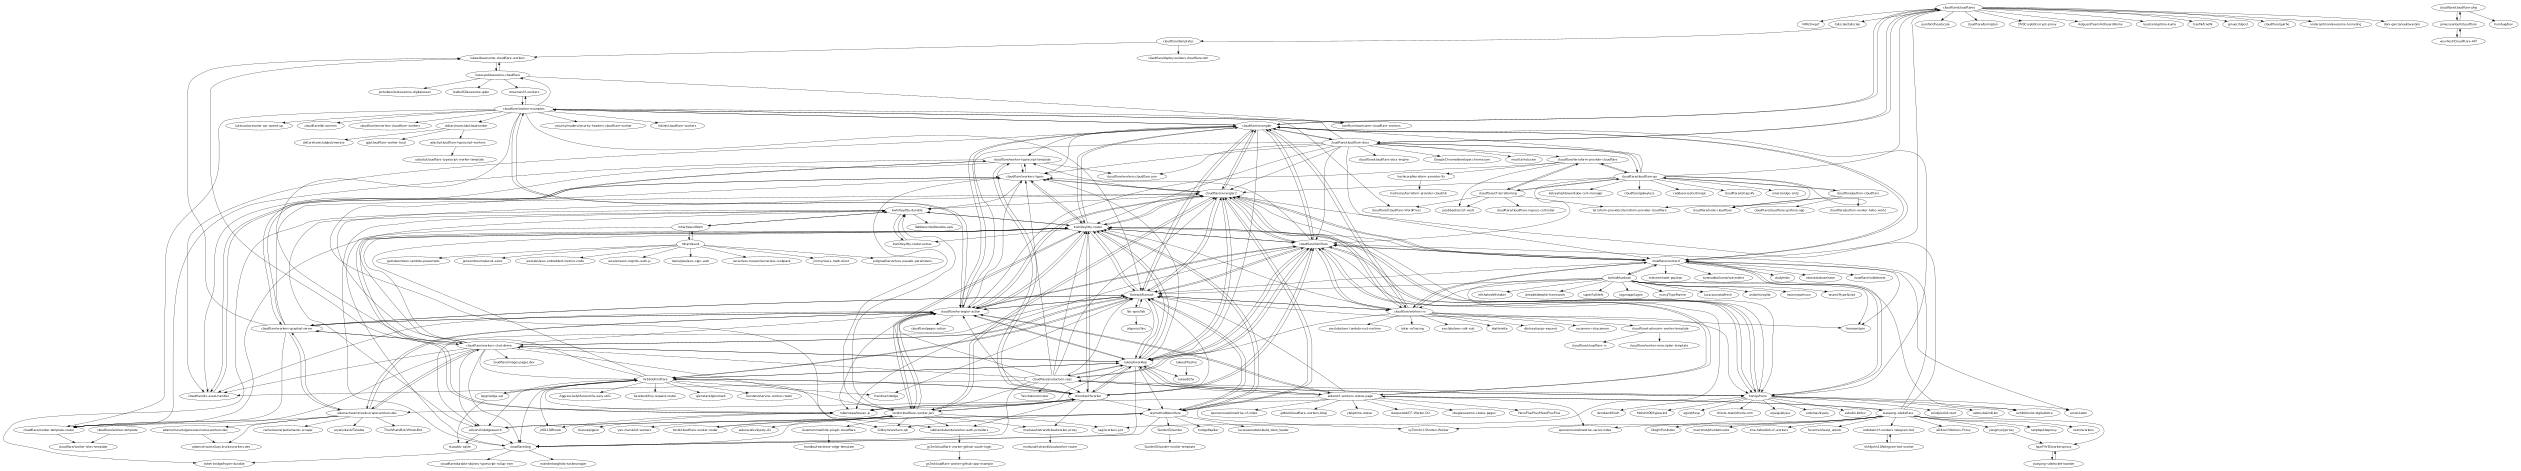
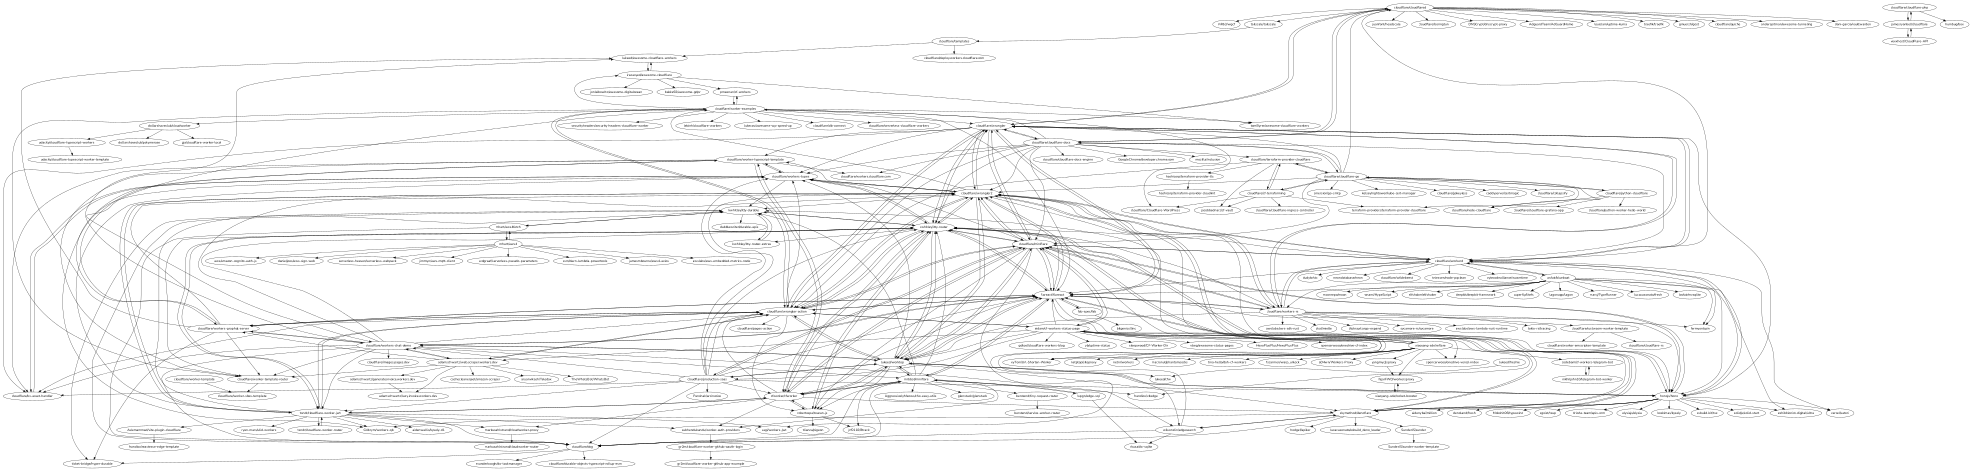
edge "cloudflare/wrangler" -> "cloudflare/worker-examples": now "cloudflare/wrangler2" -> "cloudflare/worker-examples"
node "getndazn/dazn-lambda-powertools": label "getndazn/dazn-lambda-powertools" -> "esm/dazn-lambda-powertools"
edge "cloudflare/wrangler" -> "lukeed/worktop": removed
edge "cloudflare/workers-graphql-server" -> "adamschwartz/web.scraper.workers.dev": now "cloudflare/workers-graphql-server" -> "ticket-bridge/hyper-durable"
edge "mrbbot/miniflare" -> "wilsonzlin/edgesearch": removed
edge "mrbbot/miniflare" -> "berstend/service-worker-router": now "berstend/tiny-request-router" -> "berstend/service-worker-router"
edge "cloudflare/production-saas" -> "eidam/cf-workers-status-page": removed
node "drizzle-team/drizzle-orm": label "drizzle-team/drizzle-orm" -> "drizzle-team/apis-orm"
node "libsgh/PanIndex": removed
